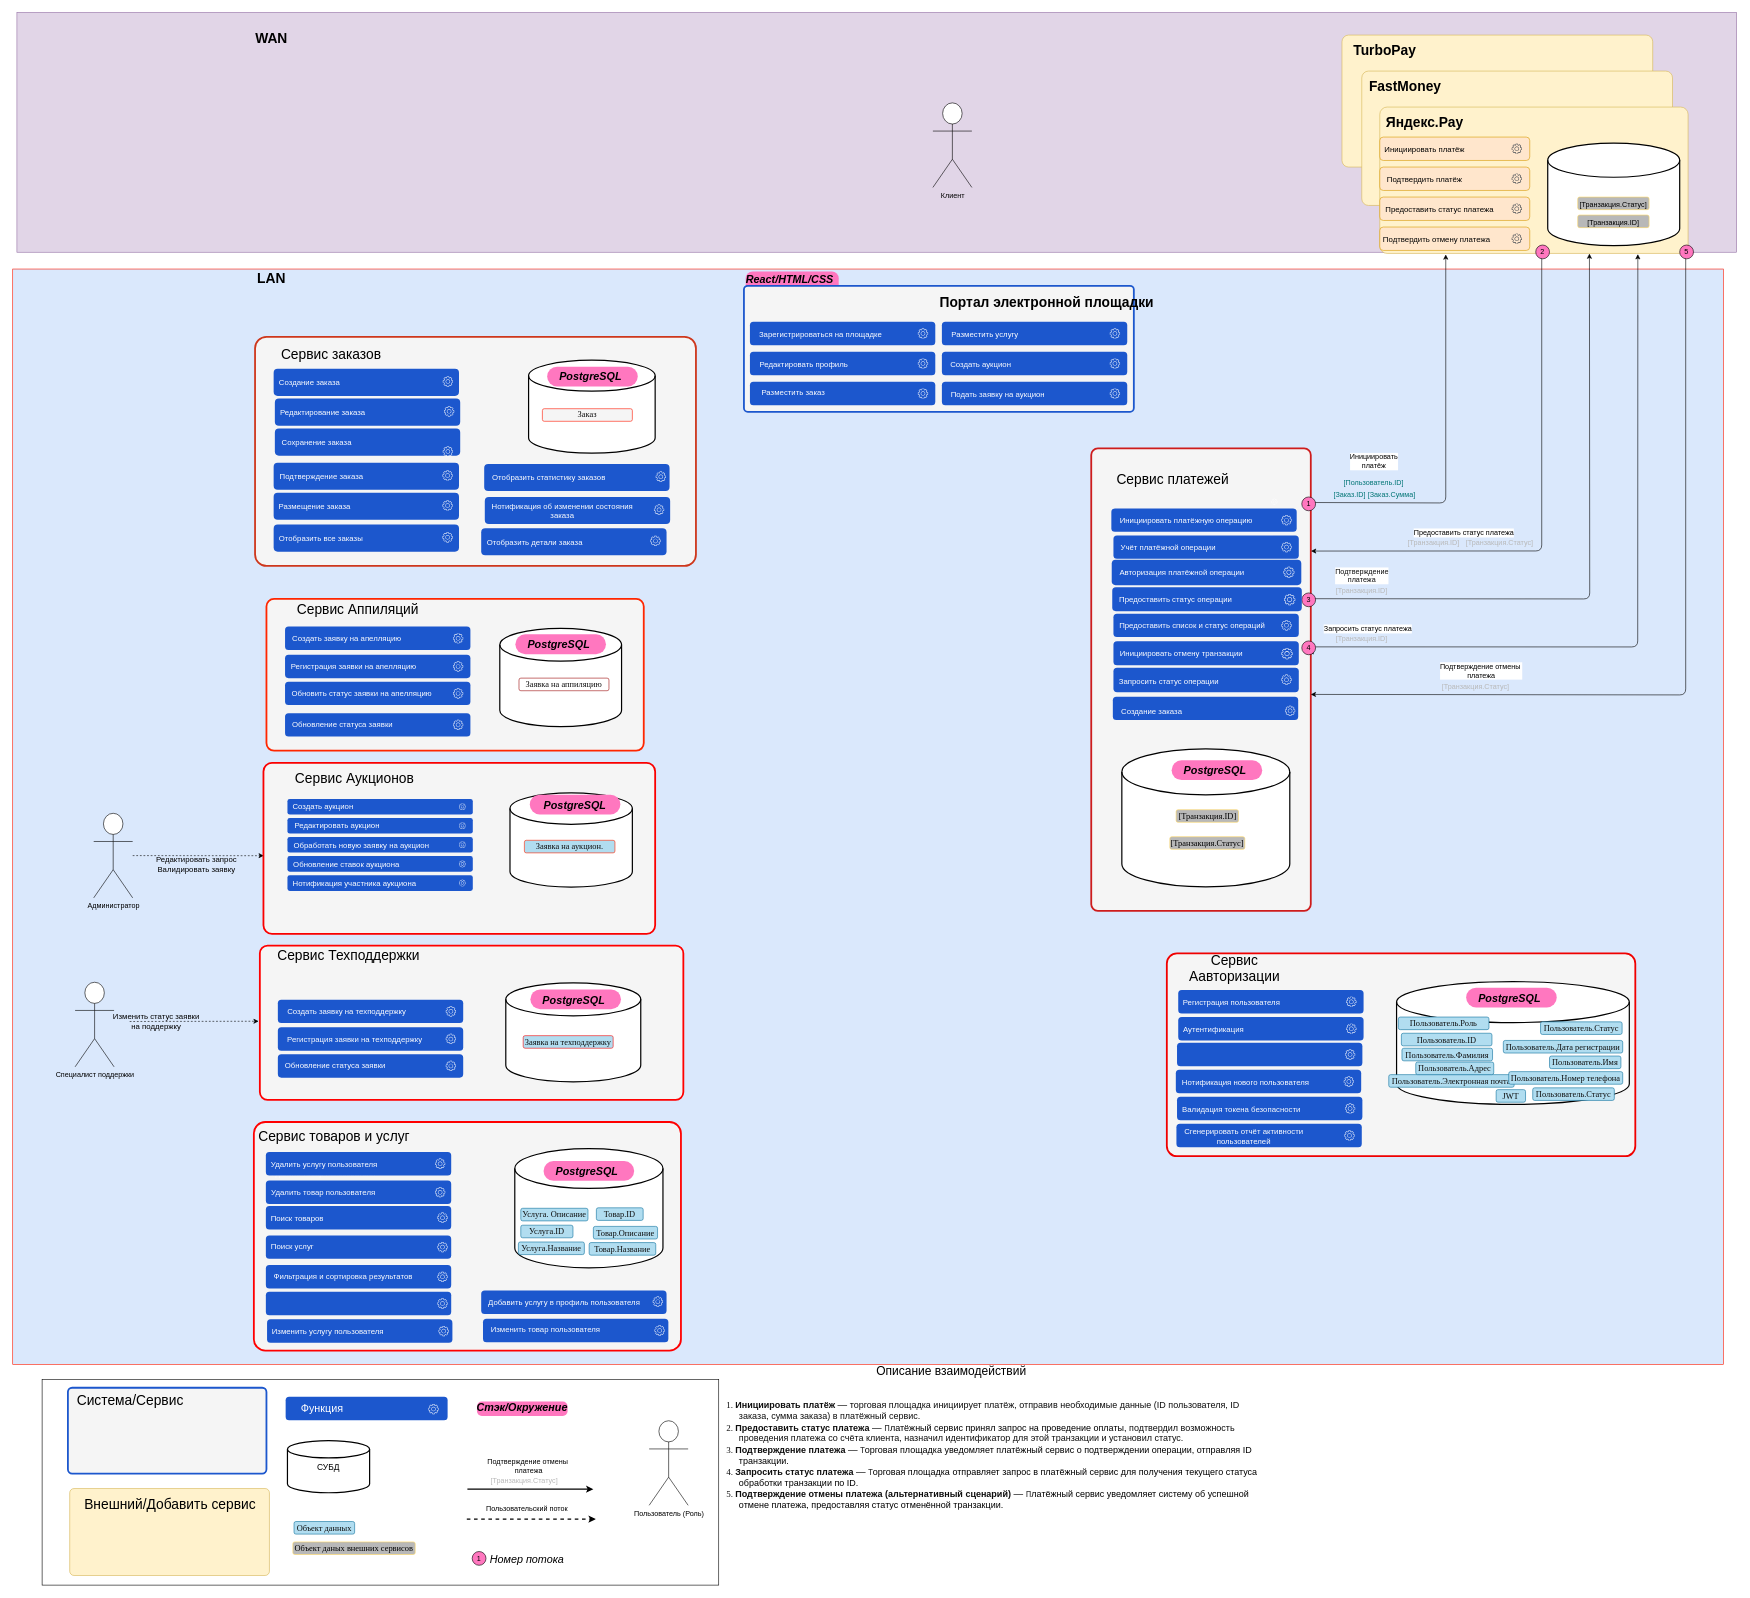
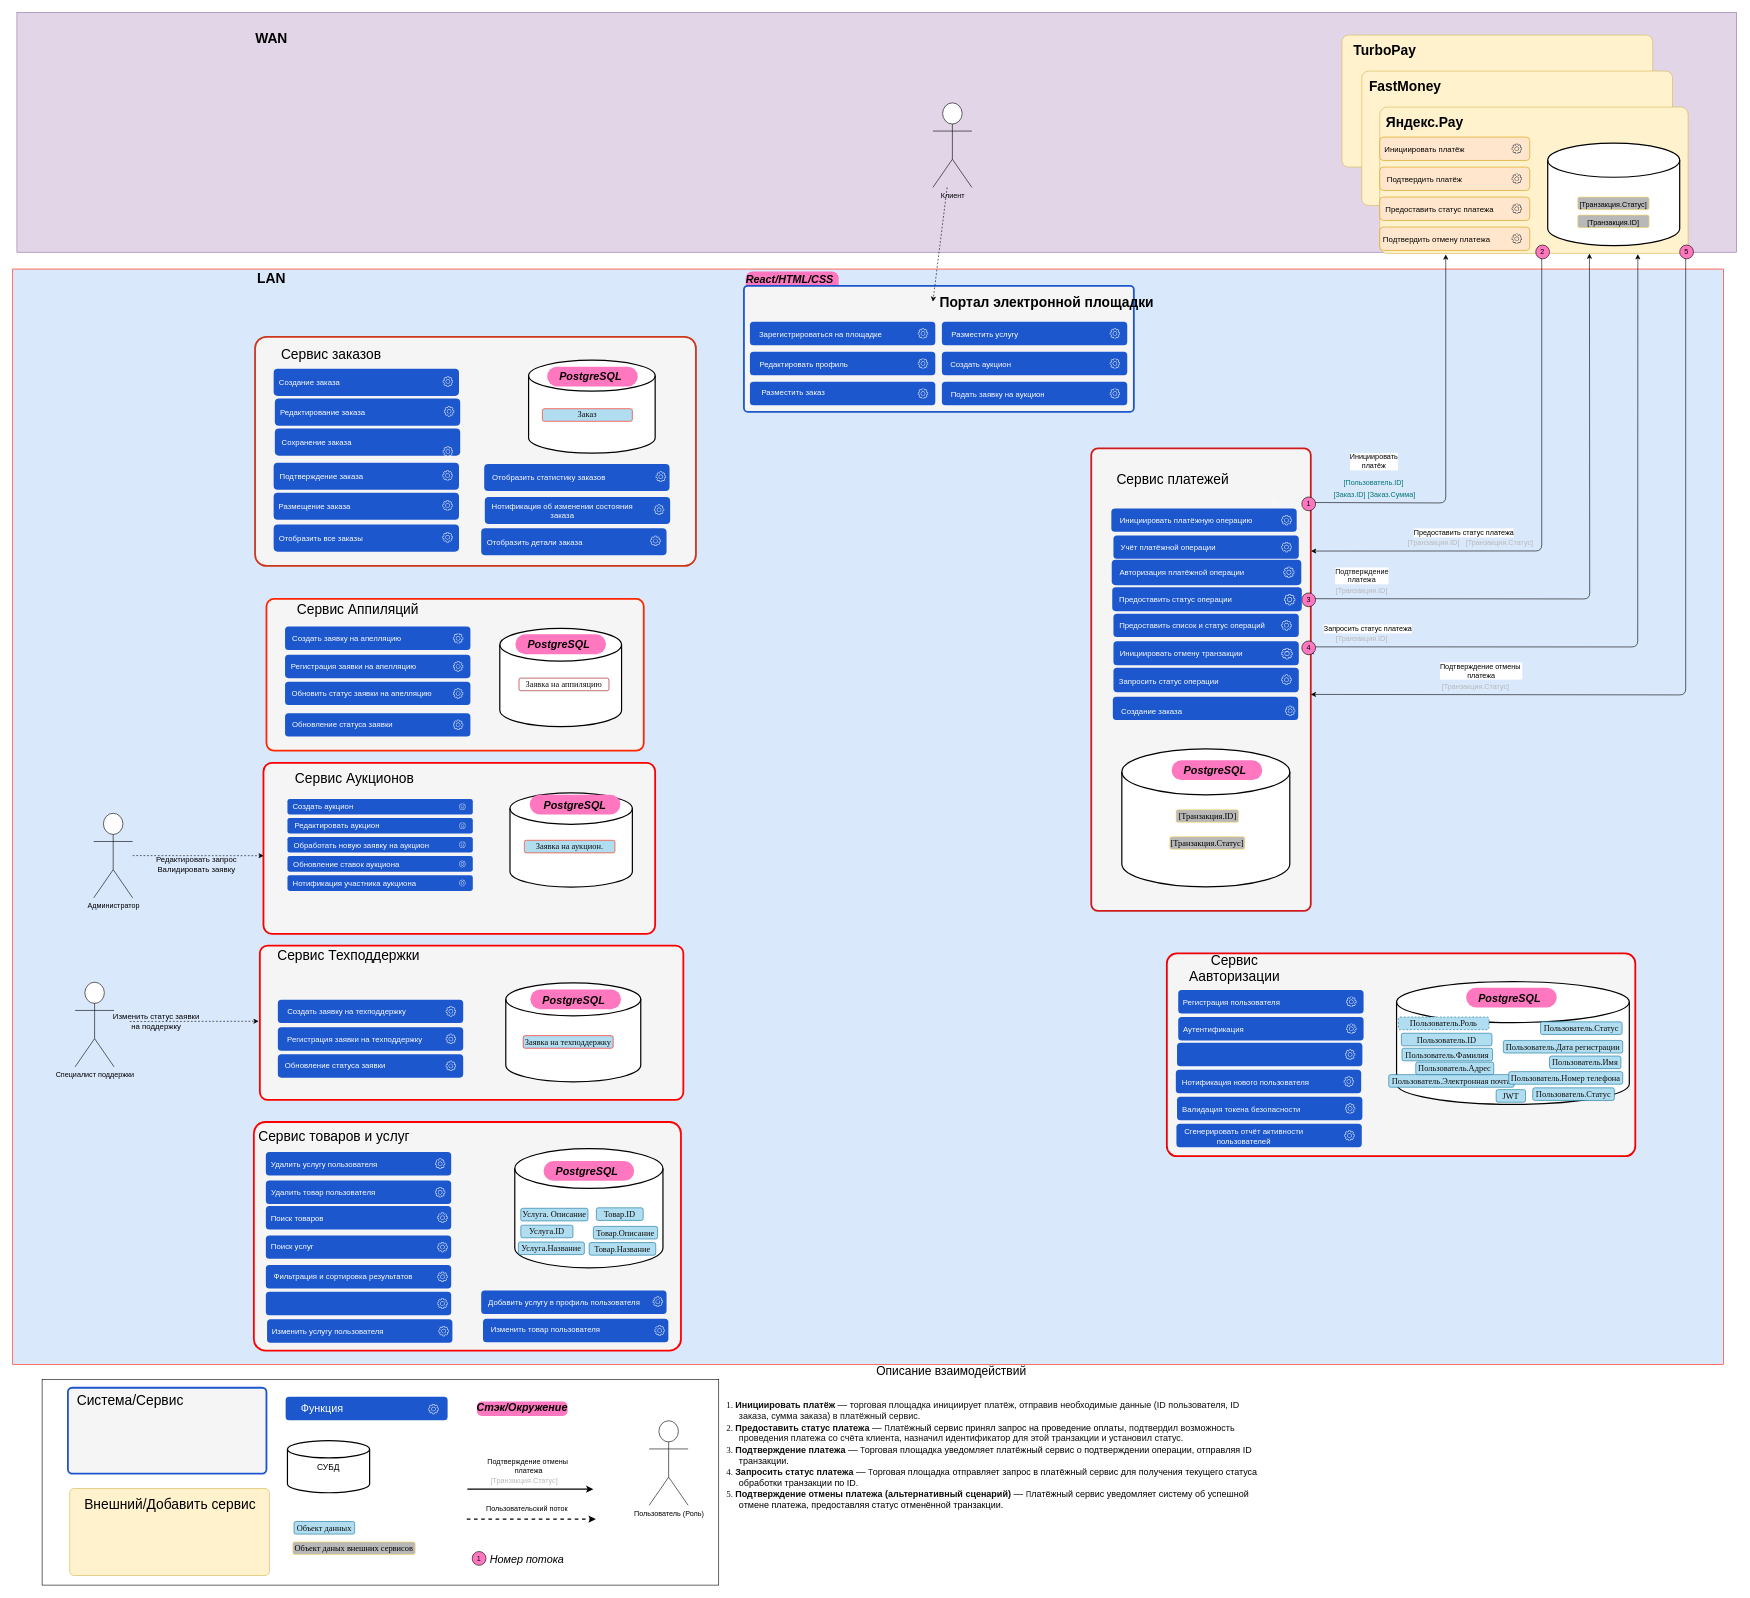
edge "Клиент" -> "Портал электронной площадки": added
node "Заказ": fillcolor #f5f5f5 -> #b1ddf0
node "Пользователь.Роль": style solid -> dashed
